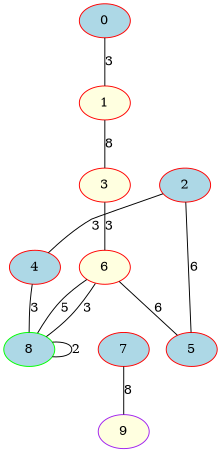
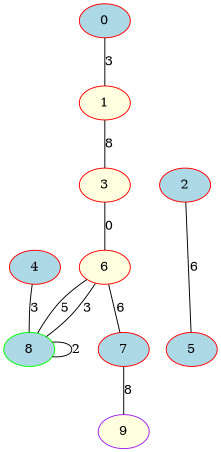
edge "2" -- "4": removed, label "3"
edge "3" -- "6": label "3" -> "0"
edge "6" -- "5": now "6" -- "7"
